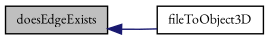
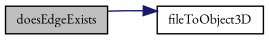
edge "fileToObject3D" -> "doesEdgeExists": reversed
